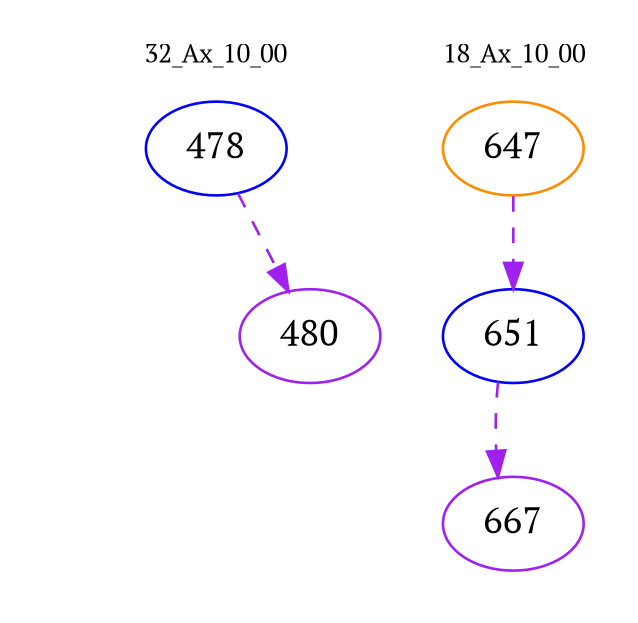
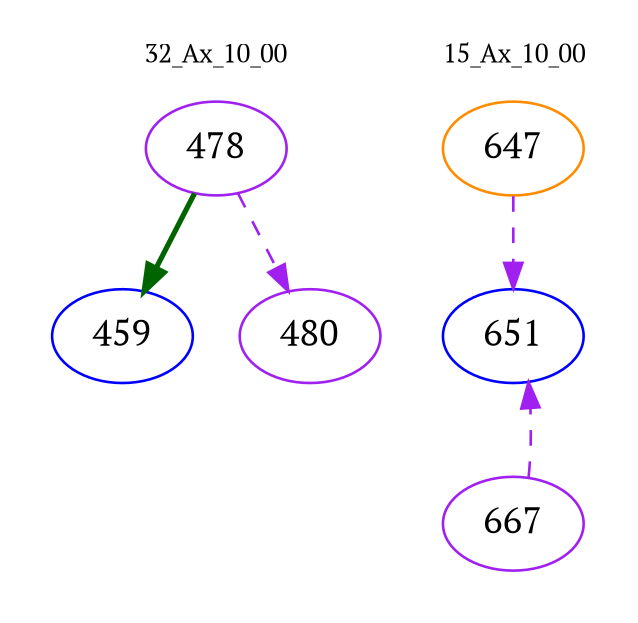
cluster "18_Ax_10_00": label "18_Ax_10_00" -> "15_Ax_10_00"
node "478": color blue -> purple
node "459": added
edge "651" -> "667": reversed
